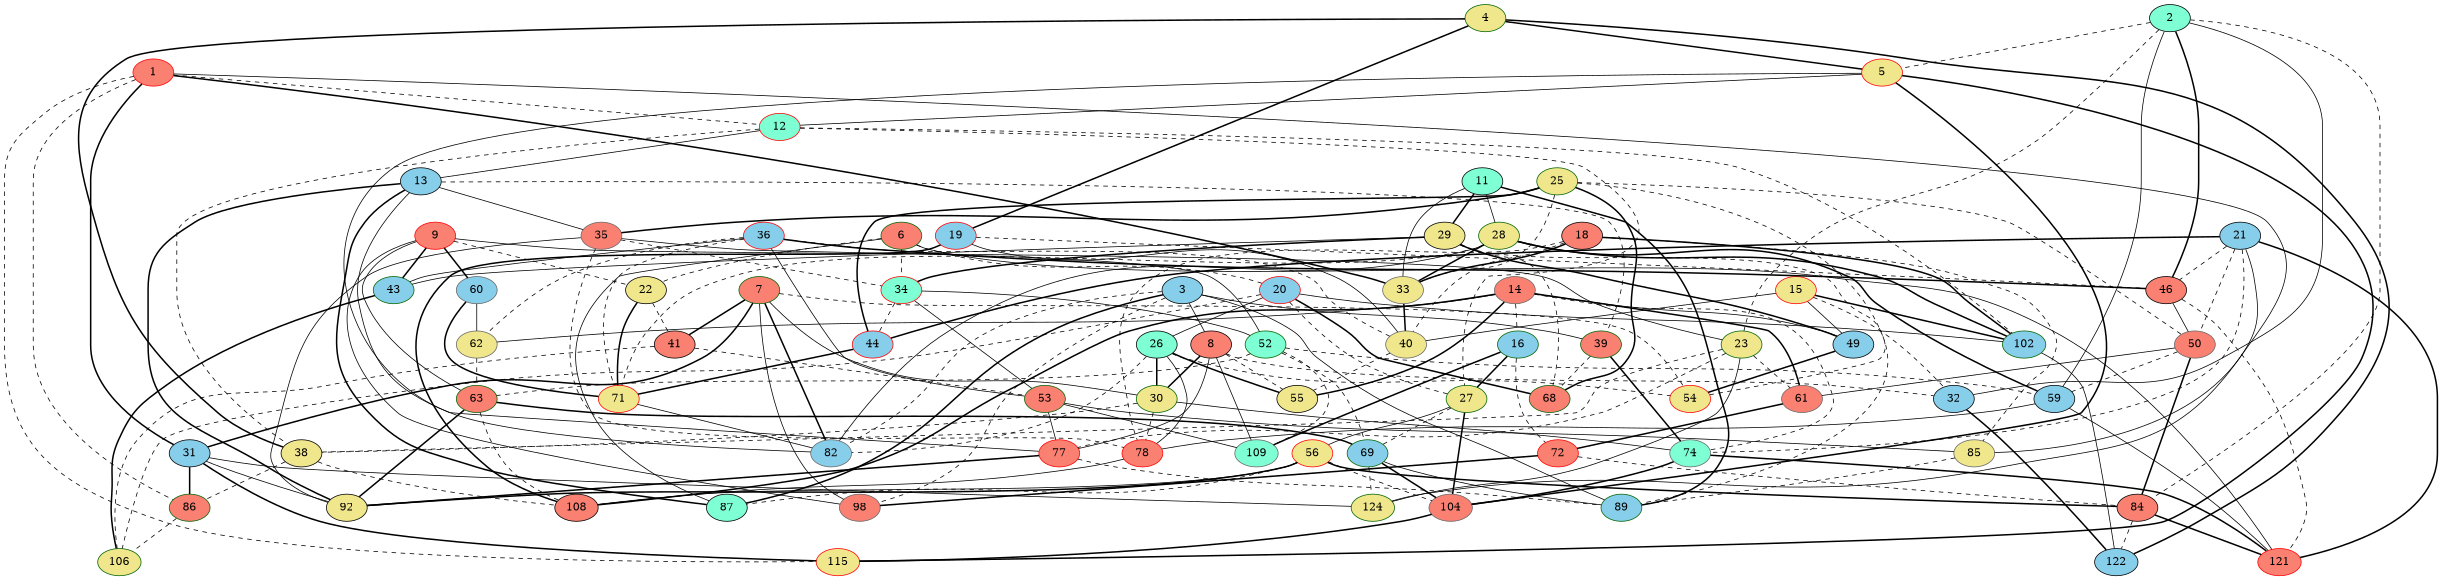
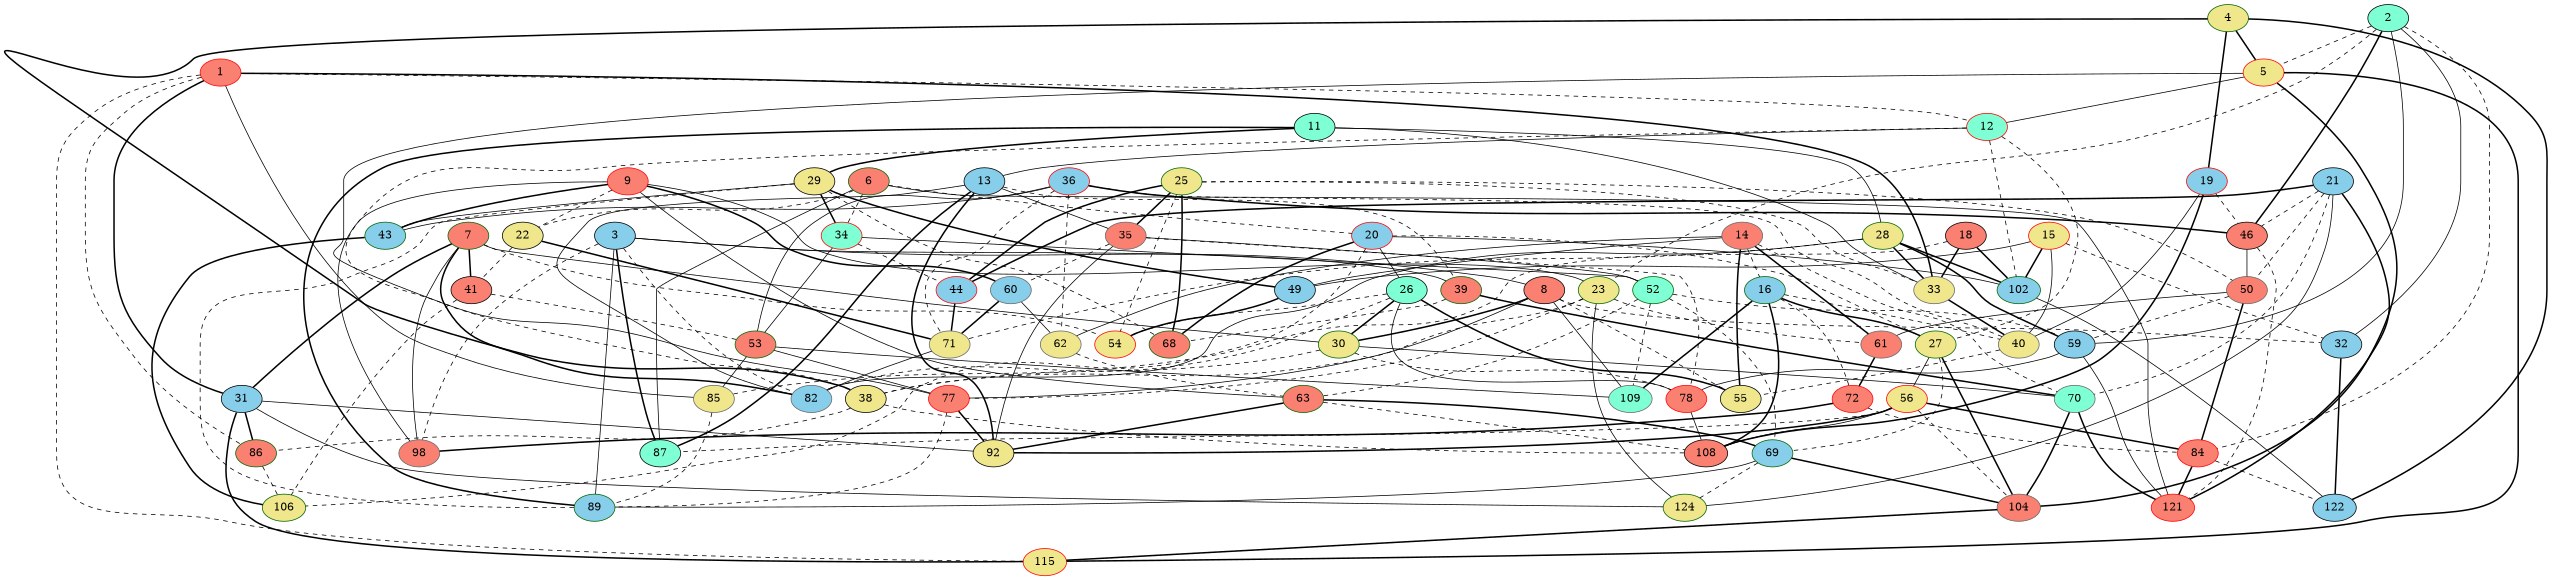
edge "35" -- "34": now "35" -- "60"
edge "18" -- "40": now "16" -- "40"
edge "18" -- "78": removed
edge "14" -- "108": now "16" -- "108"
node "71": color red -> gray40
node "74": label "74" -> "70"
node "84": color black -> red
